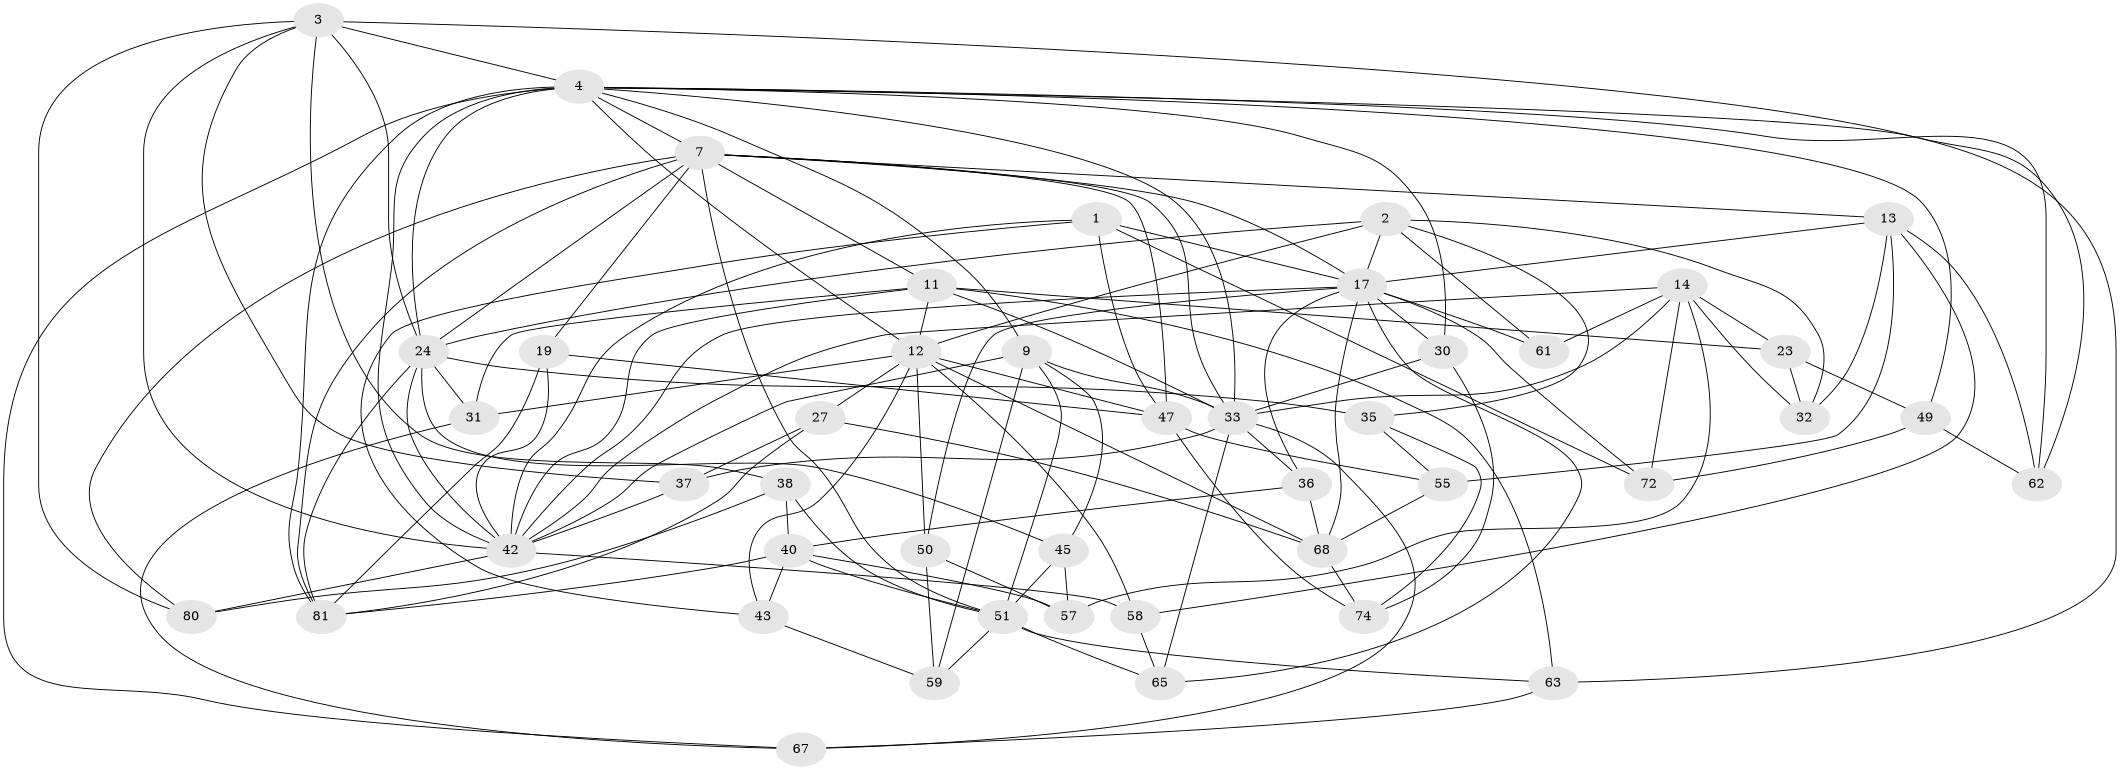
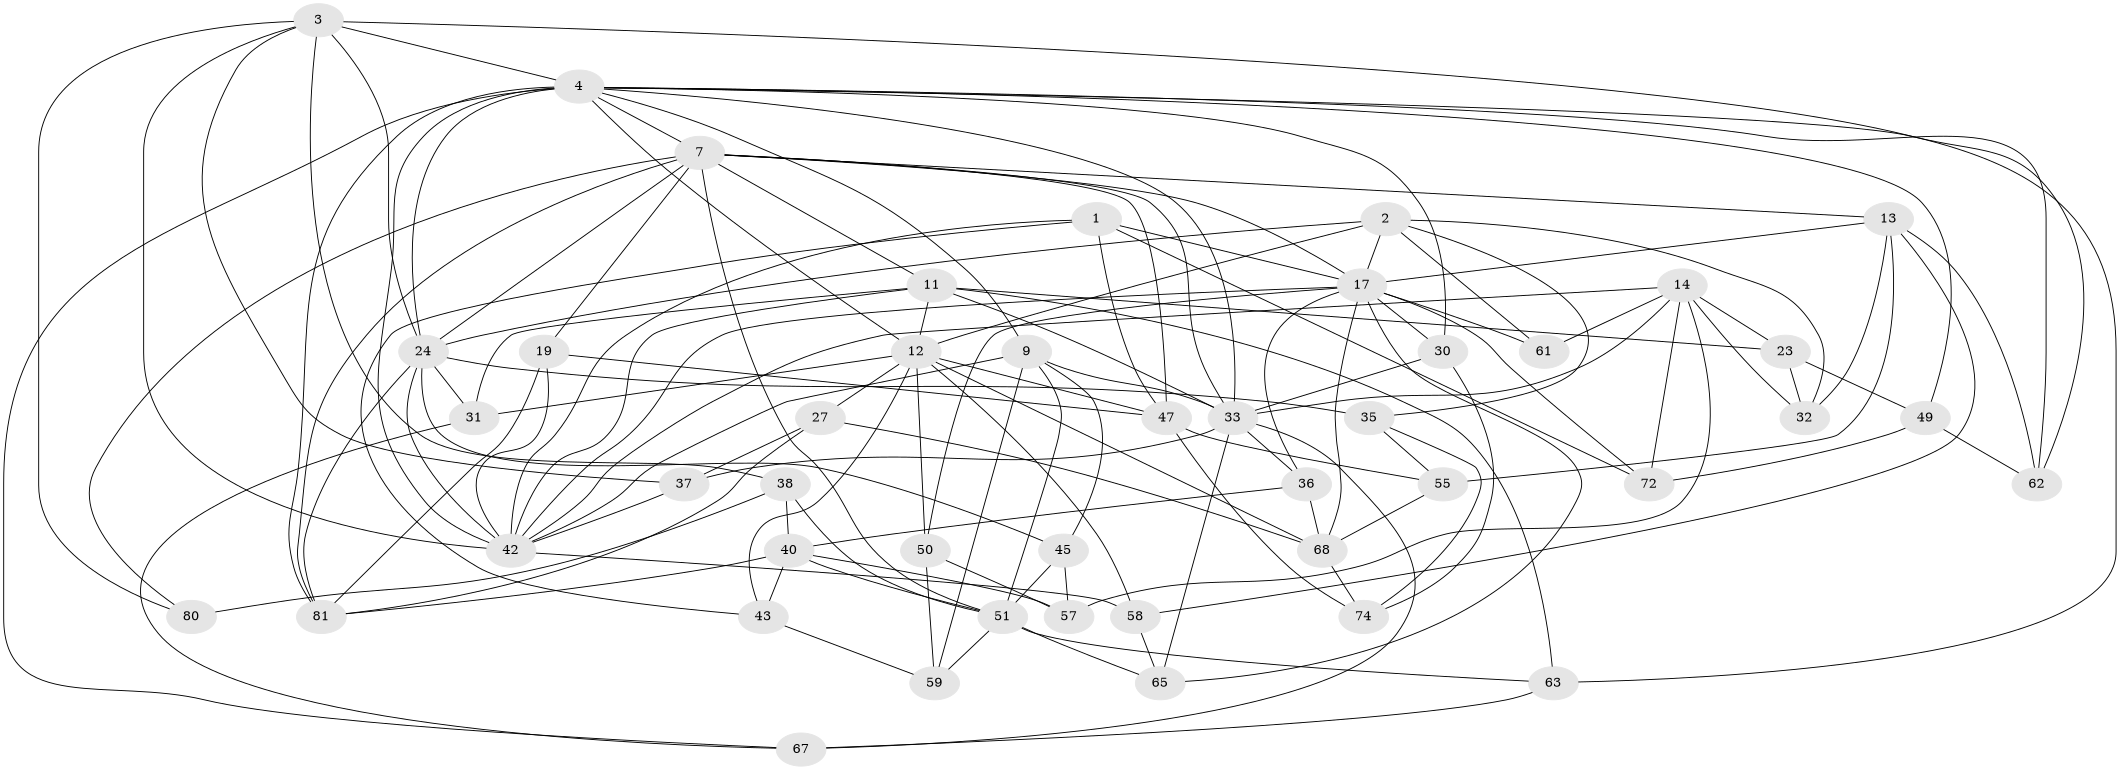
edge "42" -- "80": removed
